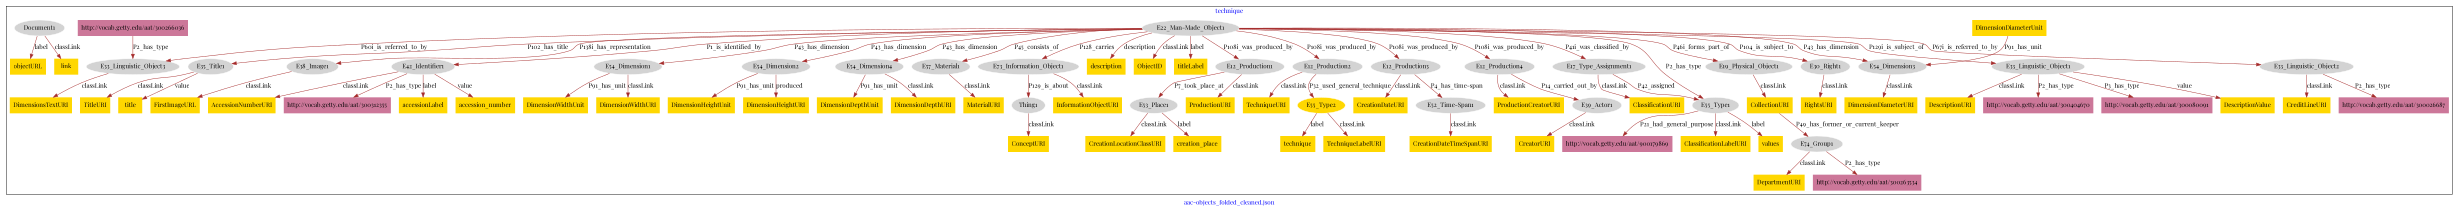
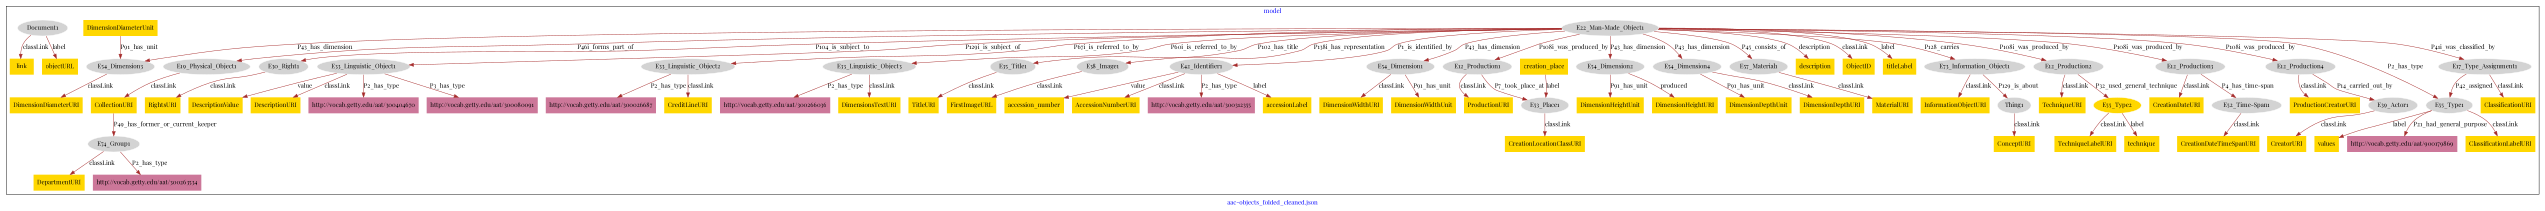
cluster "technique": label "technique" -> "model"
edge "http://vocab.getty.edu/aat/300266036" -> "E33_Linguistic_Object3": reversed
node "title": removed
edge "E53_Place1" -> "creation_place": reversed
